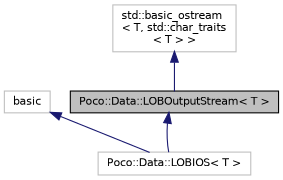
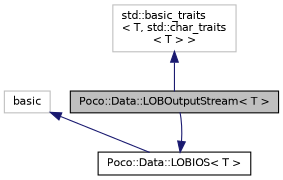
node "std::basic_ostream < T, std::char_traits < T > >": label "std::basic_ostream < T, std::char_traits < T > >" -> "std::basic_traits < T, std::char_traits < T > >"
edge "Poco::Data::LOBIOS< T >" -> "Poco::Data::LOBOutputStream< T >": reversed
node "Poco::Data::LOBIOS< T >": color grey75 -> black
